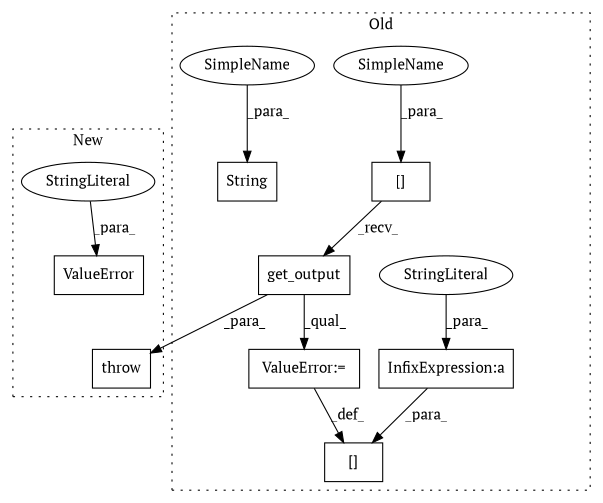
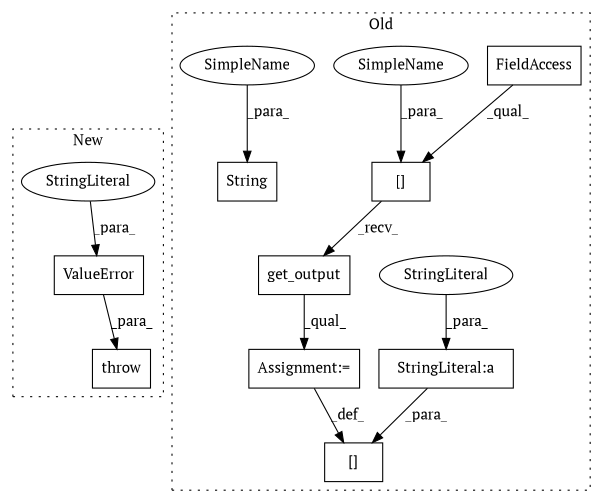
node "FieldAccess": added
edge "get_output" -> "throw": now "ValueError" -> "throw"
node "ValueError:=": label "ValueError:=" -> "Assignment:="
node "InfixExpression:a": label "InfixExpression:a" -> "StringLiteral:a"
